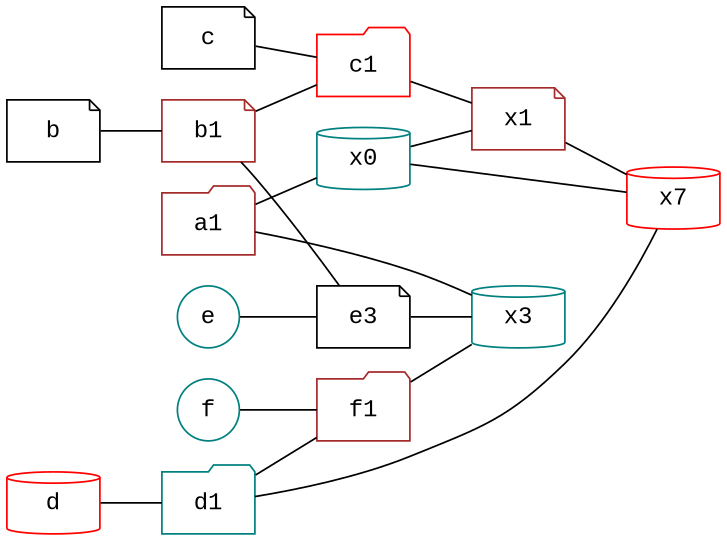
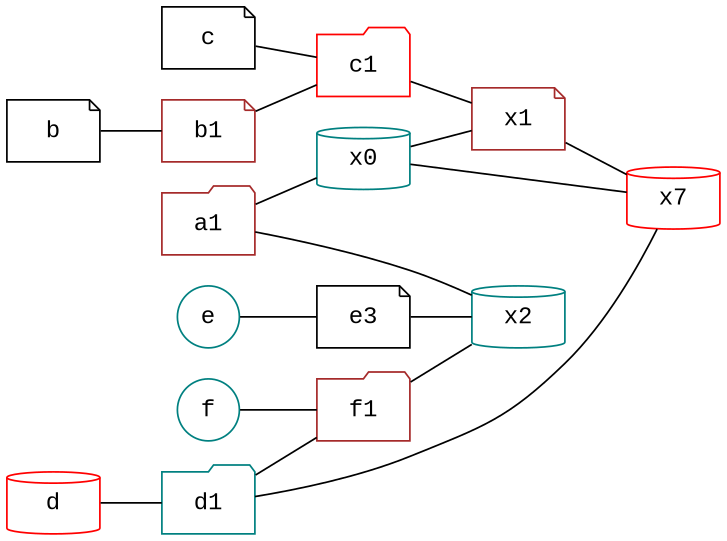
edge "b1" -- "e3": removed
node "x3": label "x3" -> "x2"
